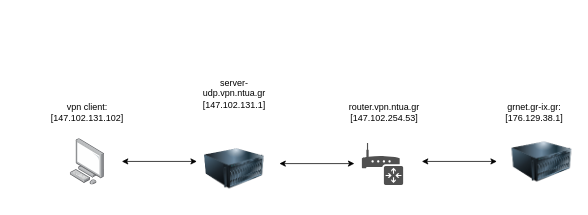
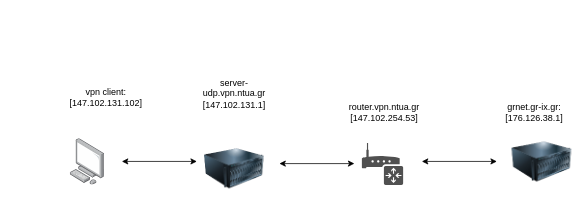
node "vpn client: [147.102.131.102]": moved (87, 112) -> (106, 97)
node "grnet.gr-ix.gr: [176.129.38.1]": label "grnet.gr-ix.gr: [176.129.38.1]" -> "grnet.gr-ix.gr: [176.126.38.1]"
